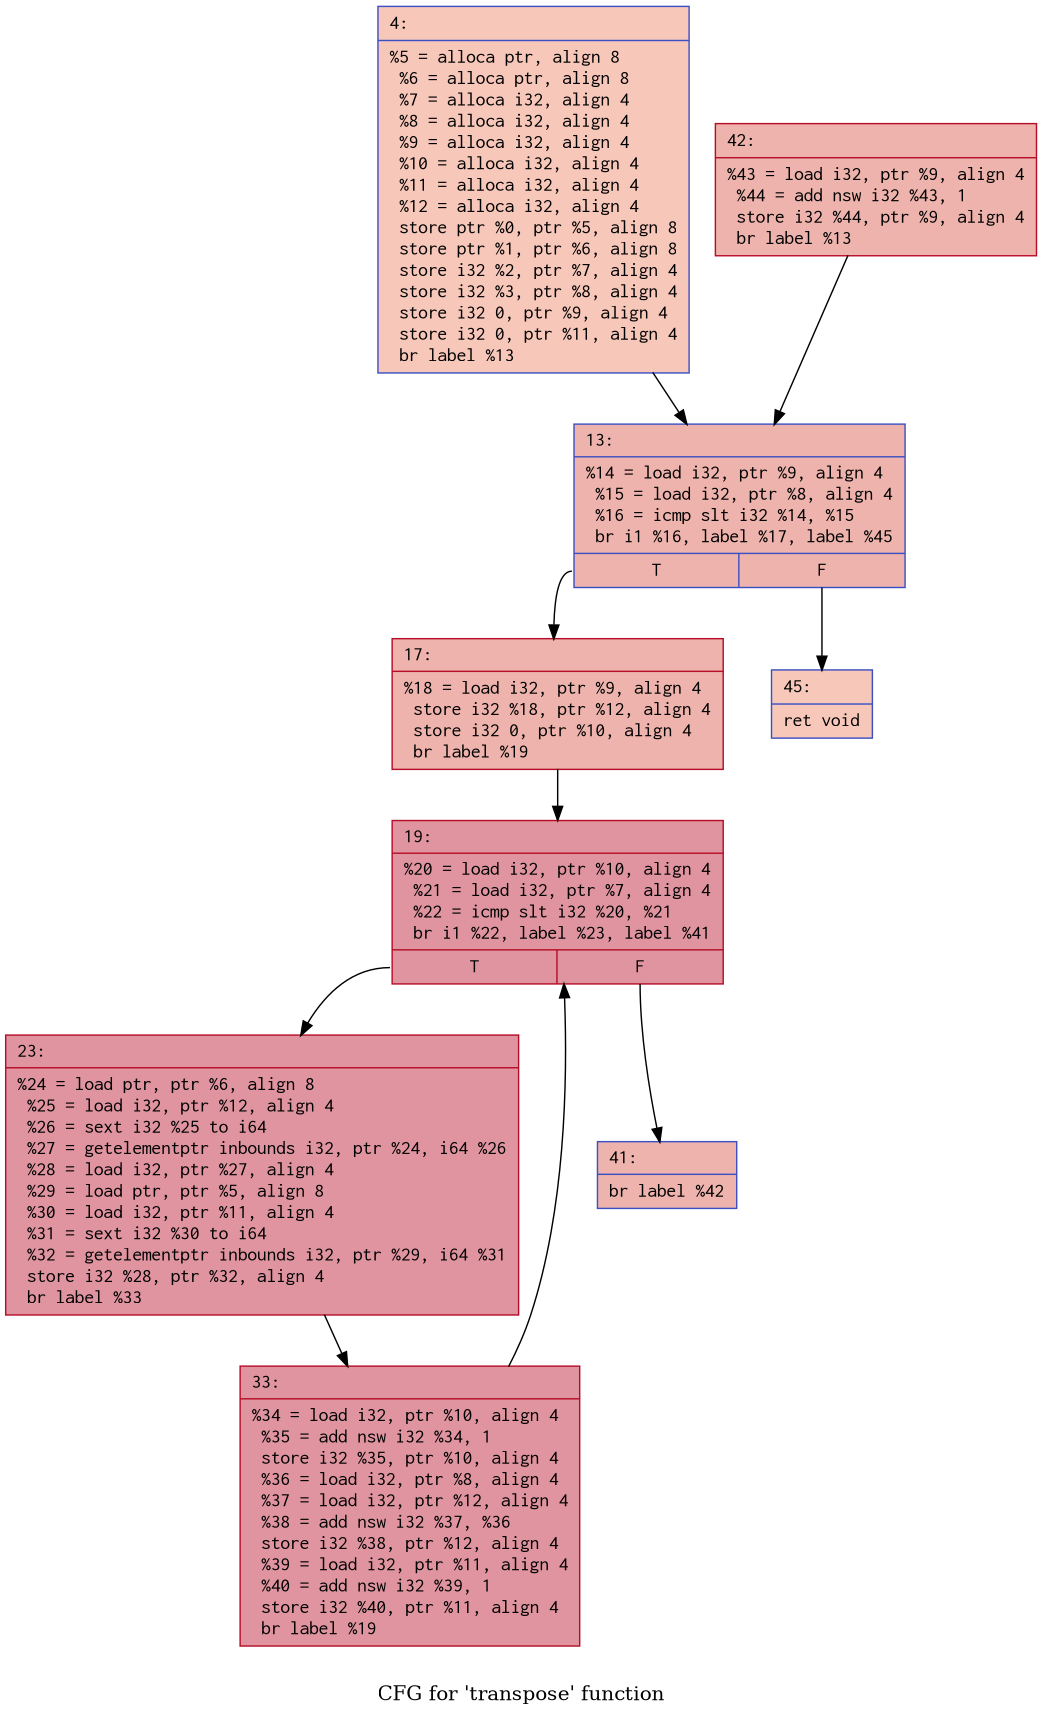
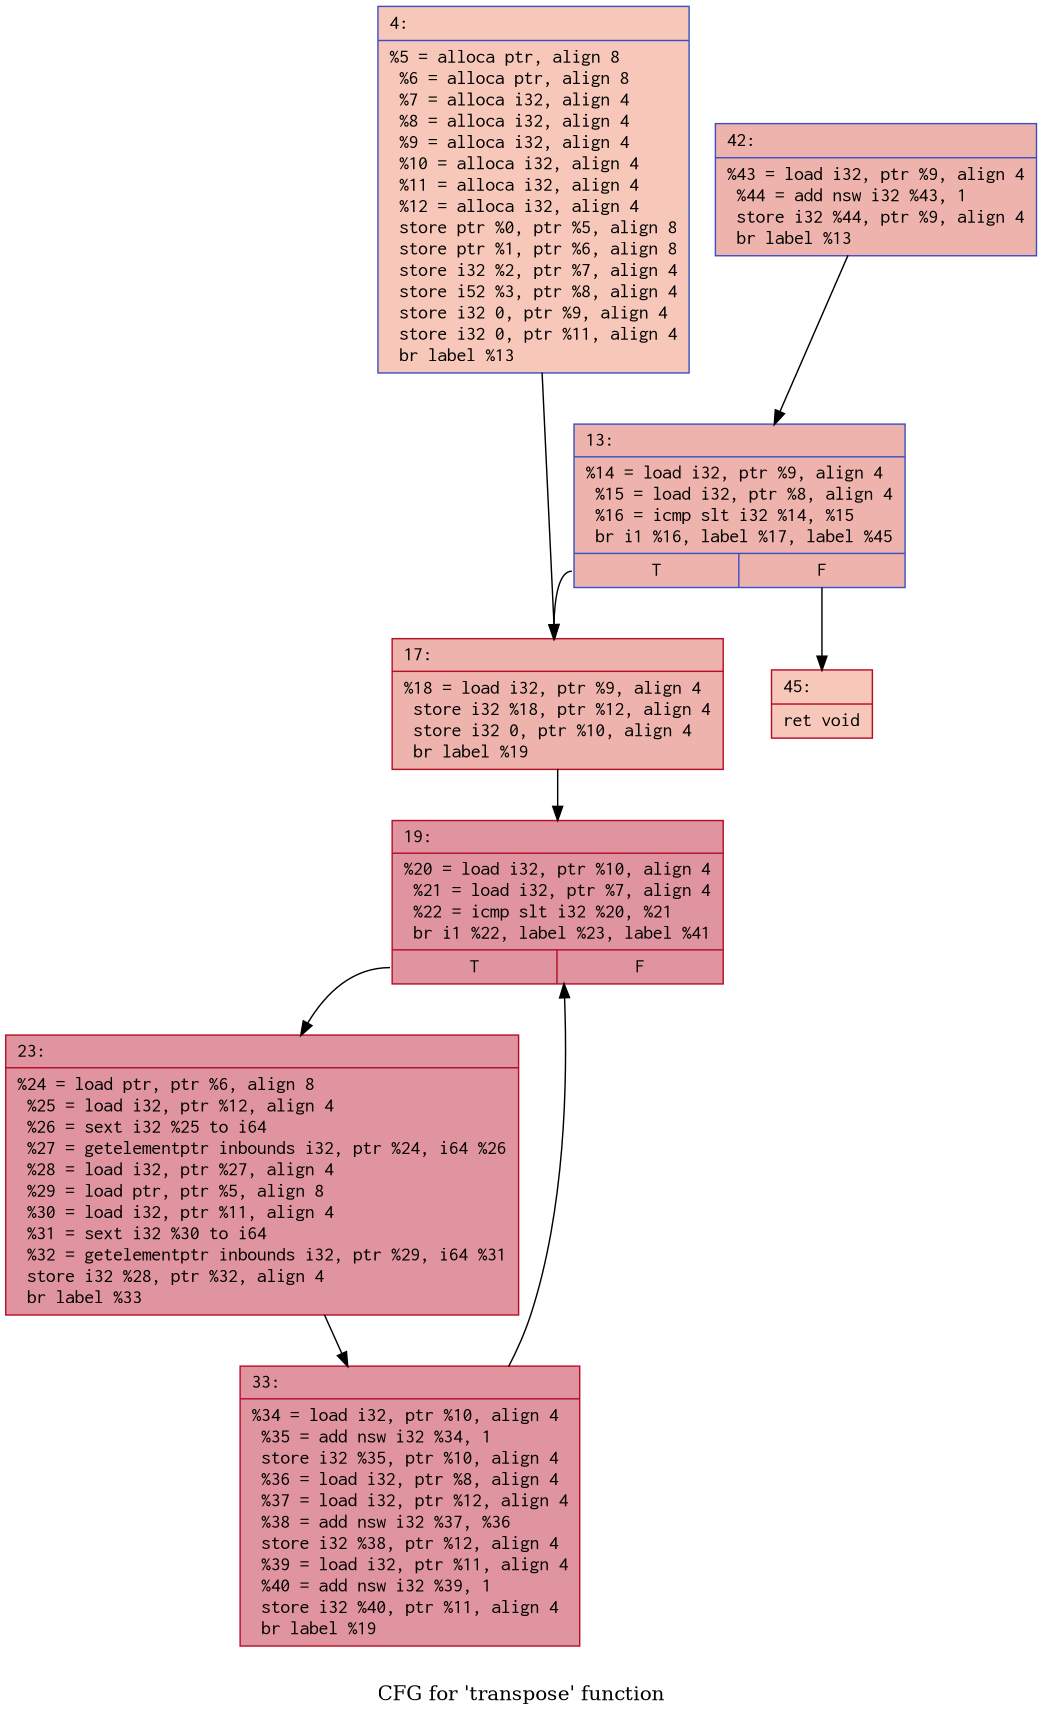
node "42:": color #b70d28ff -> #3d50c3ff
node "4:": text "store i32 %3, ptr %8, align 4" -> "store i52 %3, ptr %8, align 4"
edge "4:" -> "13:": now "4:" -> "17:"
node "45:": color #3d50c3ff -> #b70d28ff
node "41:": removed
